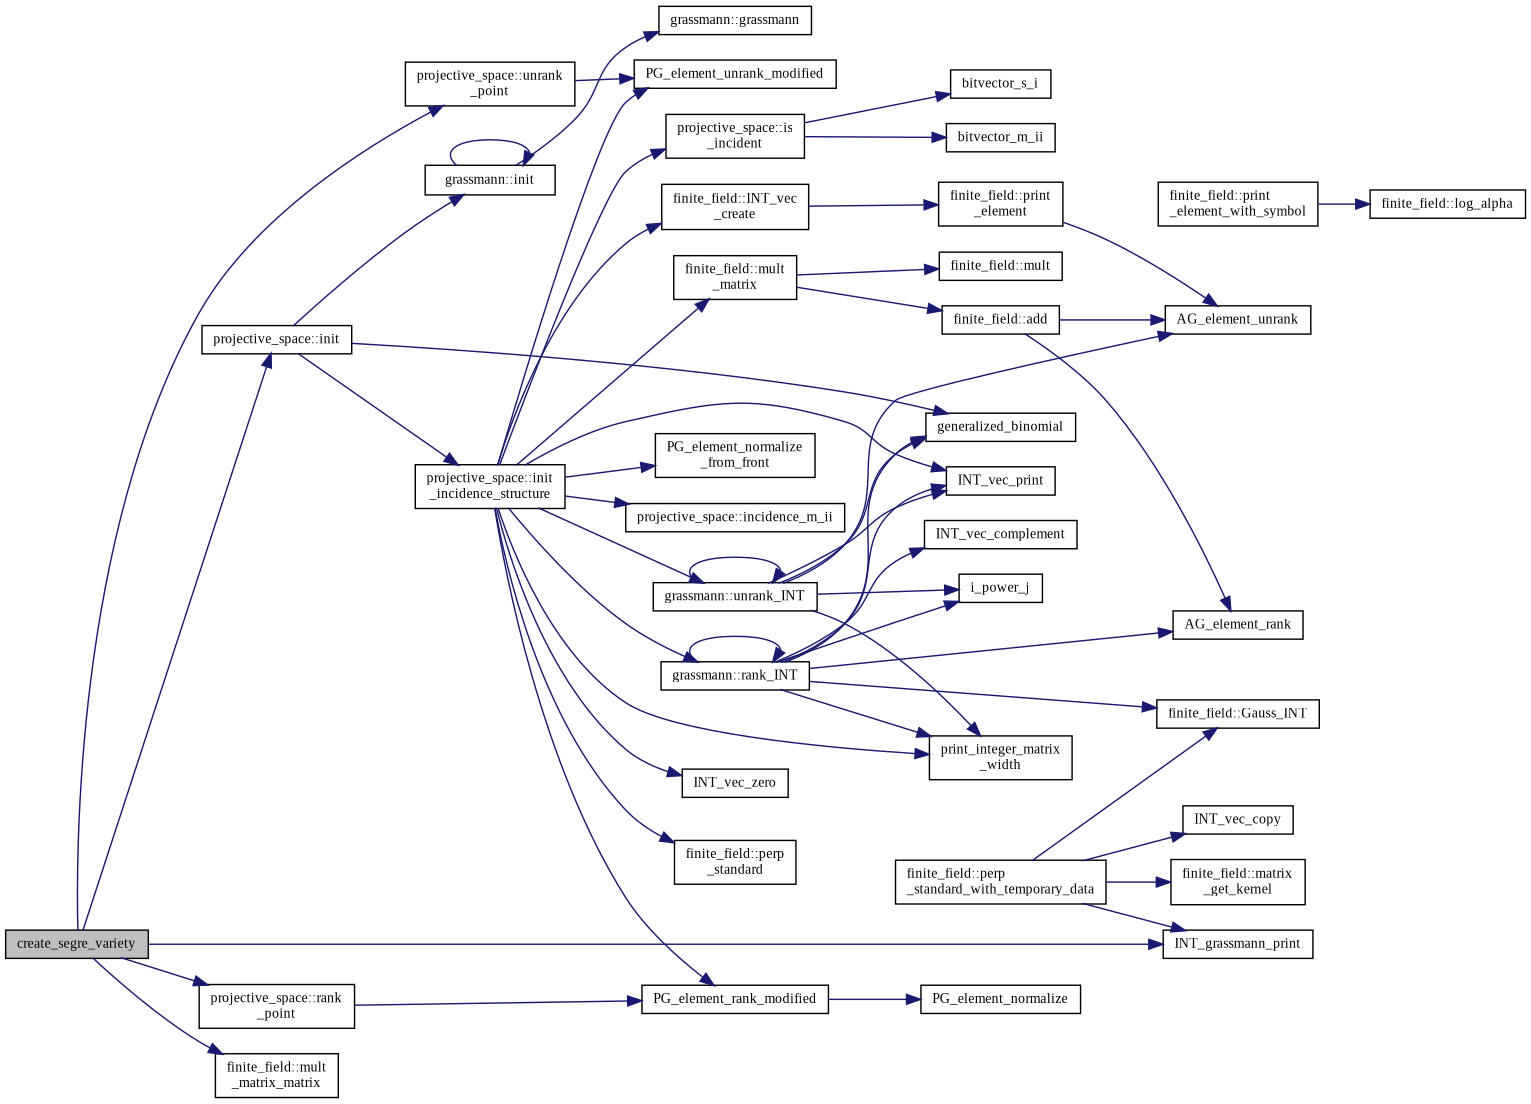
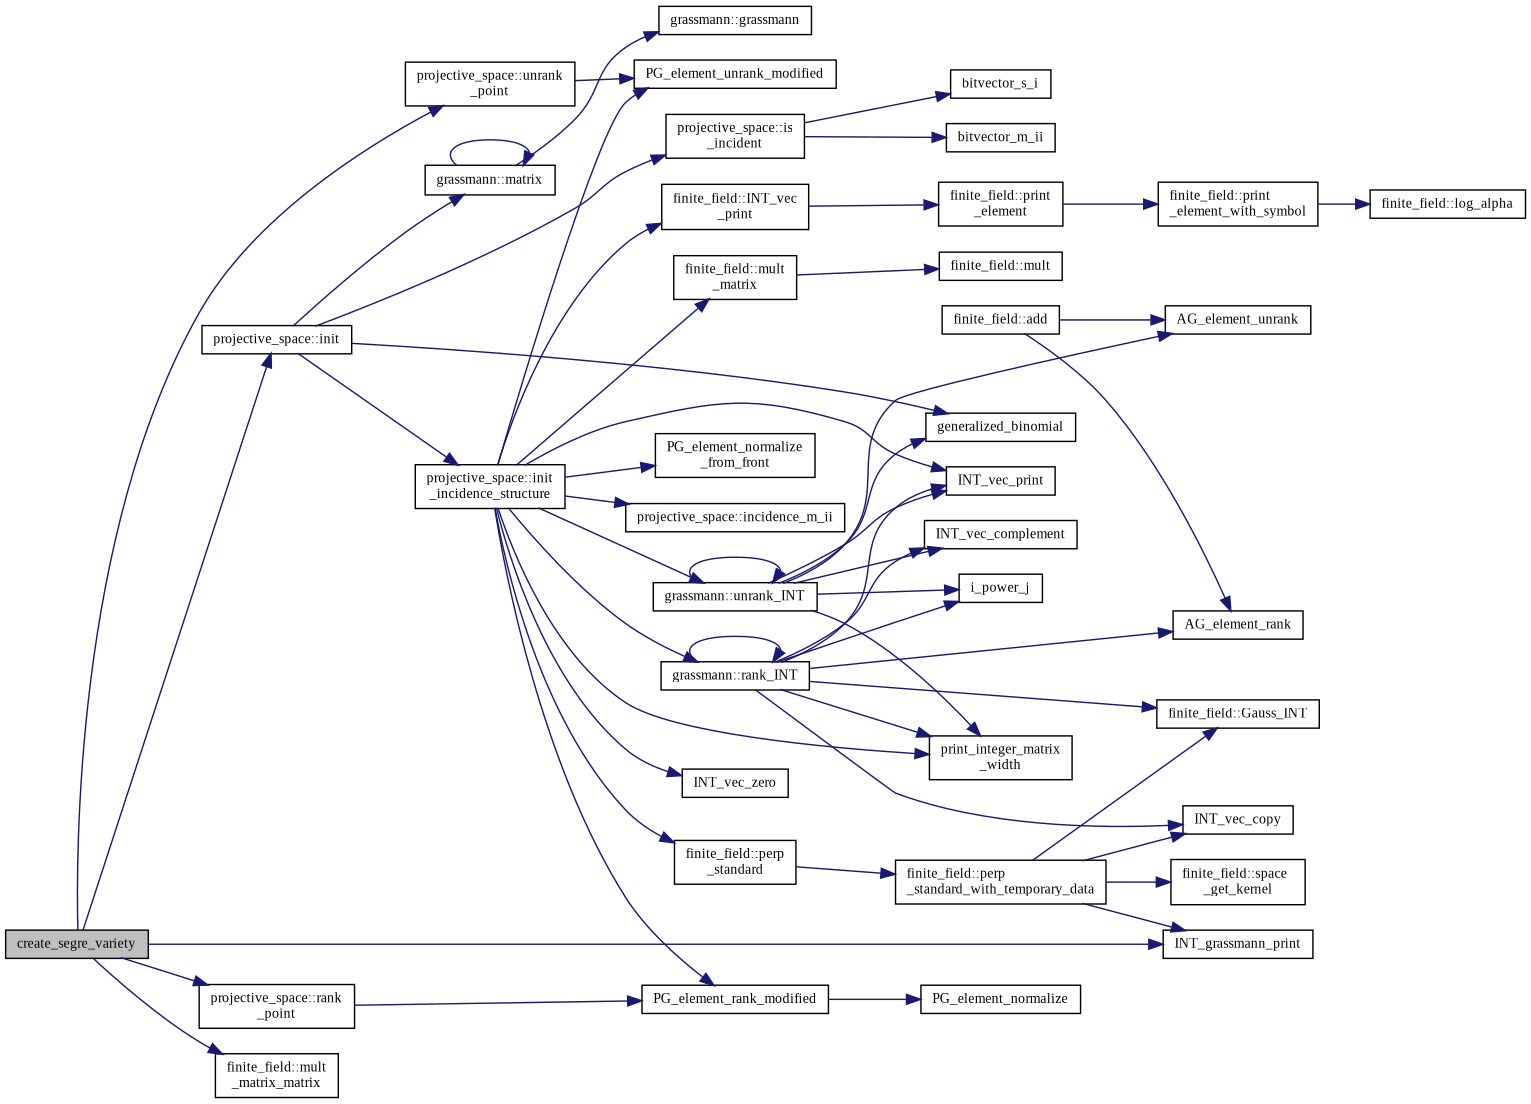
node "grassmann::init": label "grassmann::init" -> "grassmann::matrix"
node "finite_field::INT_vec _create": label "finite_field::INT_vec _create" -> "finite_field::INT_vec _print"
edge "finite_field::print _element" -> "AG_element_unrank": now "finite_field::print _element" -> "finite_field::print _element_with_symbol"
edge "finite_field::mult _matrix" -> "finite_field::add": removed
edge "projective_space::init _incidence_structure" -> "projective_space::is _incident": now "projective_space::init" -> "projective_space::is _incident"
edge "grassmann::rank_INT" -> "generalized_binomial": now "grassmann::rank_INT" -> "INT_vec_copy"
edge "grassmann::unrank_INT" -> "INT_vec_complement": added
edge "finite_field::perp _standard" -> "finite_field::perp _standard_with_temporary_data": added
node "finite_field::matrix _get_kernel": label "finite_field::matrix _get_kernel" -> "finite_field::space _get_kernel"
